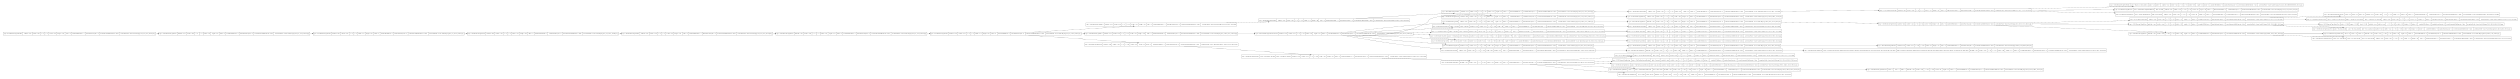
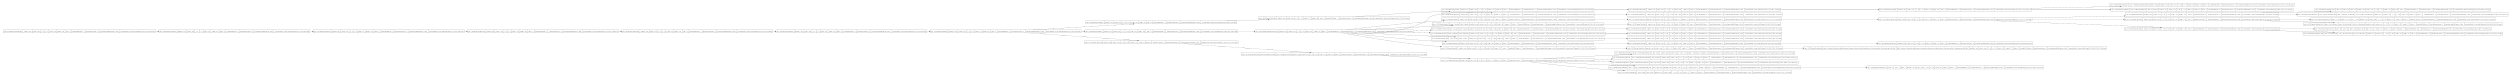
node "type = XCUIElementTypeTextField": removed
